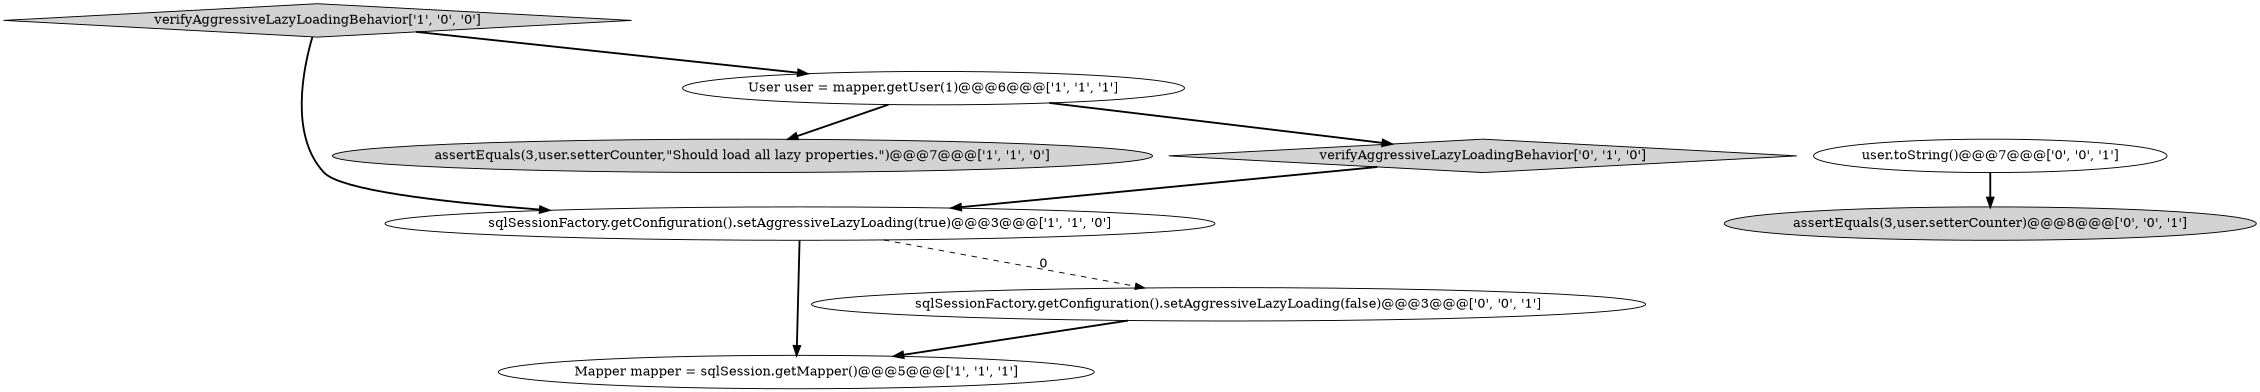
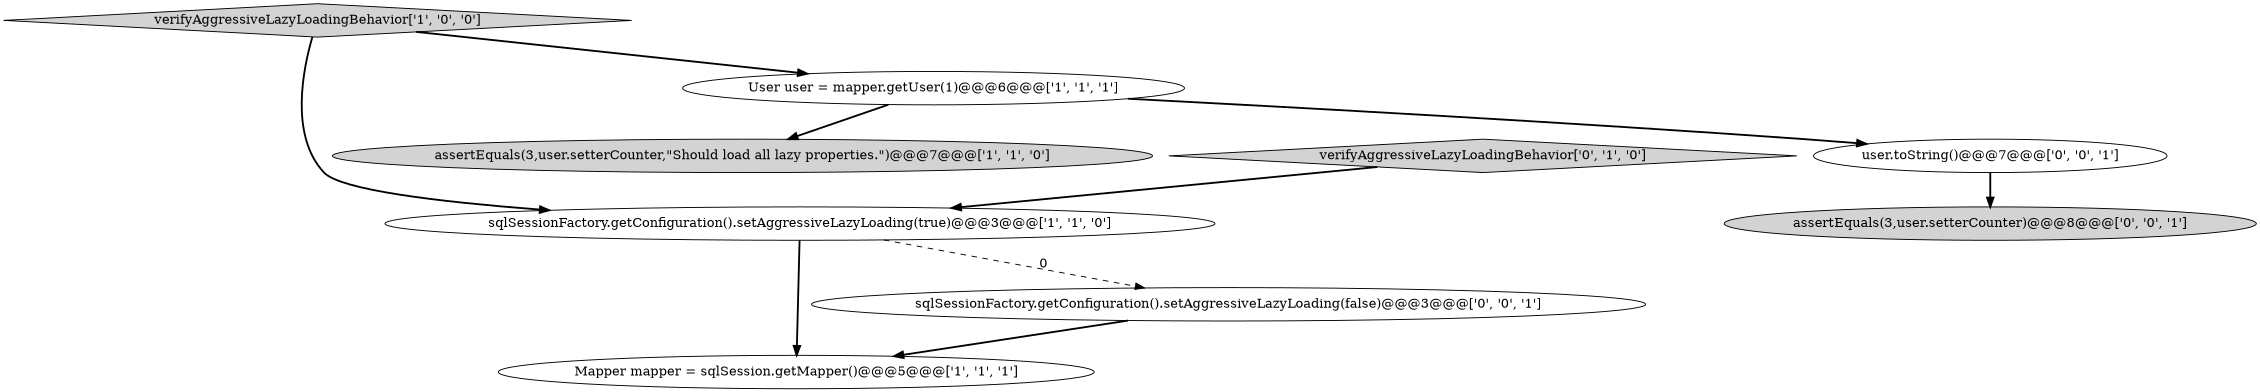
edge "User user = mapper.getUser(1)@@@6@@@['1', '1', '1']" -> "verifyAggressiveLazyLoadingBehavior['0', '1', '0']": now "User user = mapper.getUser(1)@@@6@@@['1', '1', '1']" -> "user.toString()@@@7@@@['0', '0', '1']"
